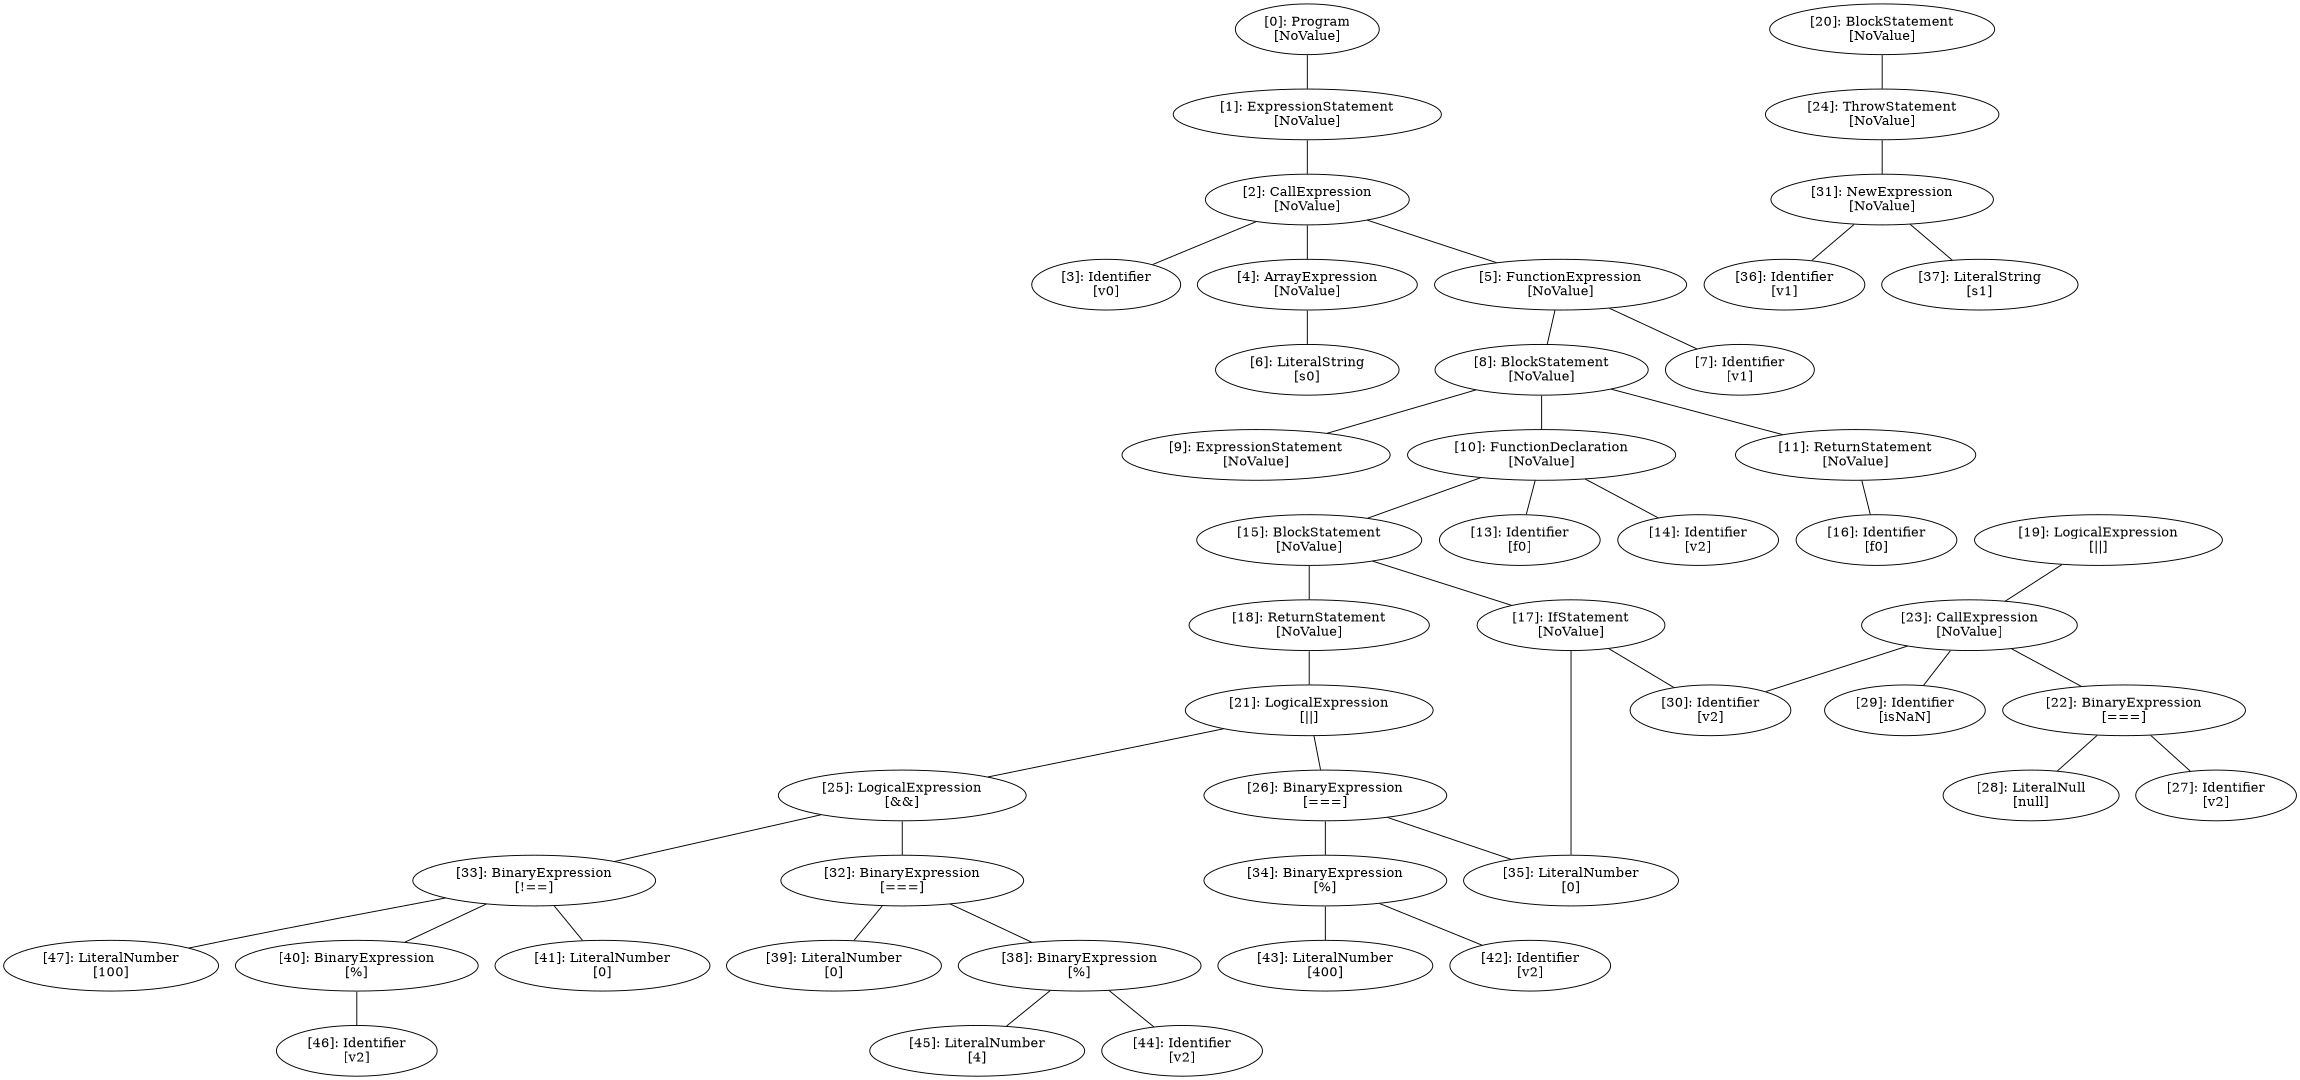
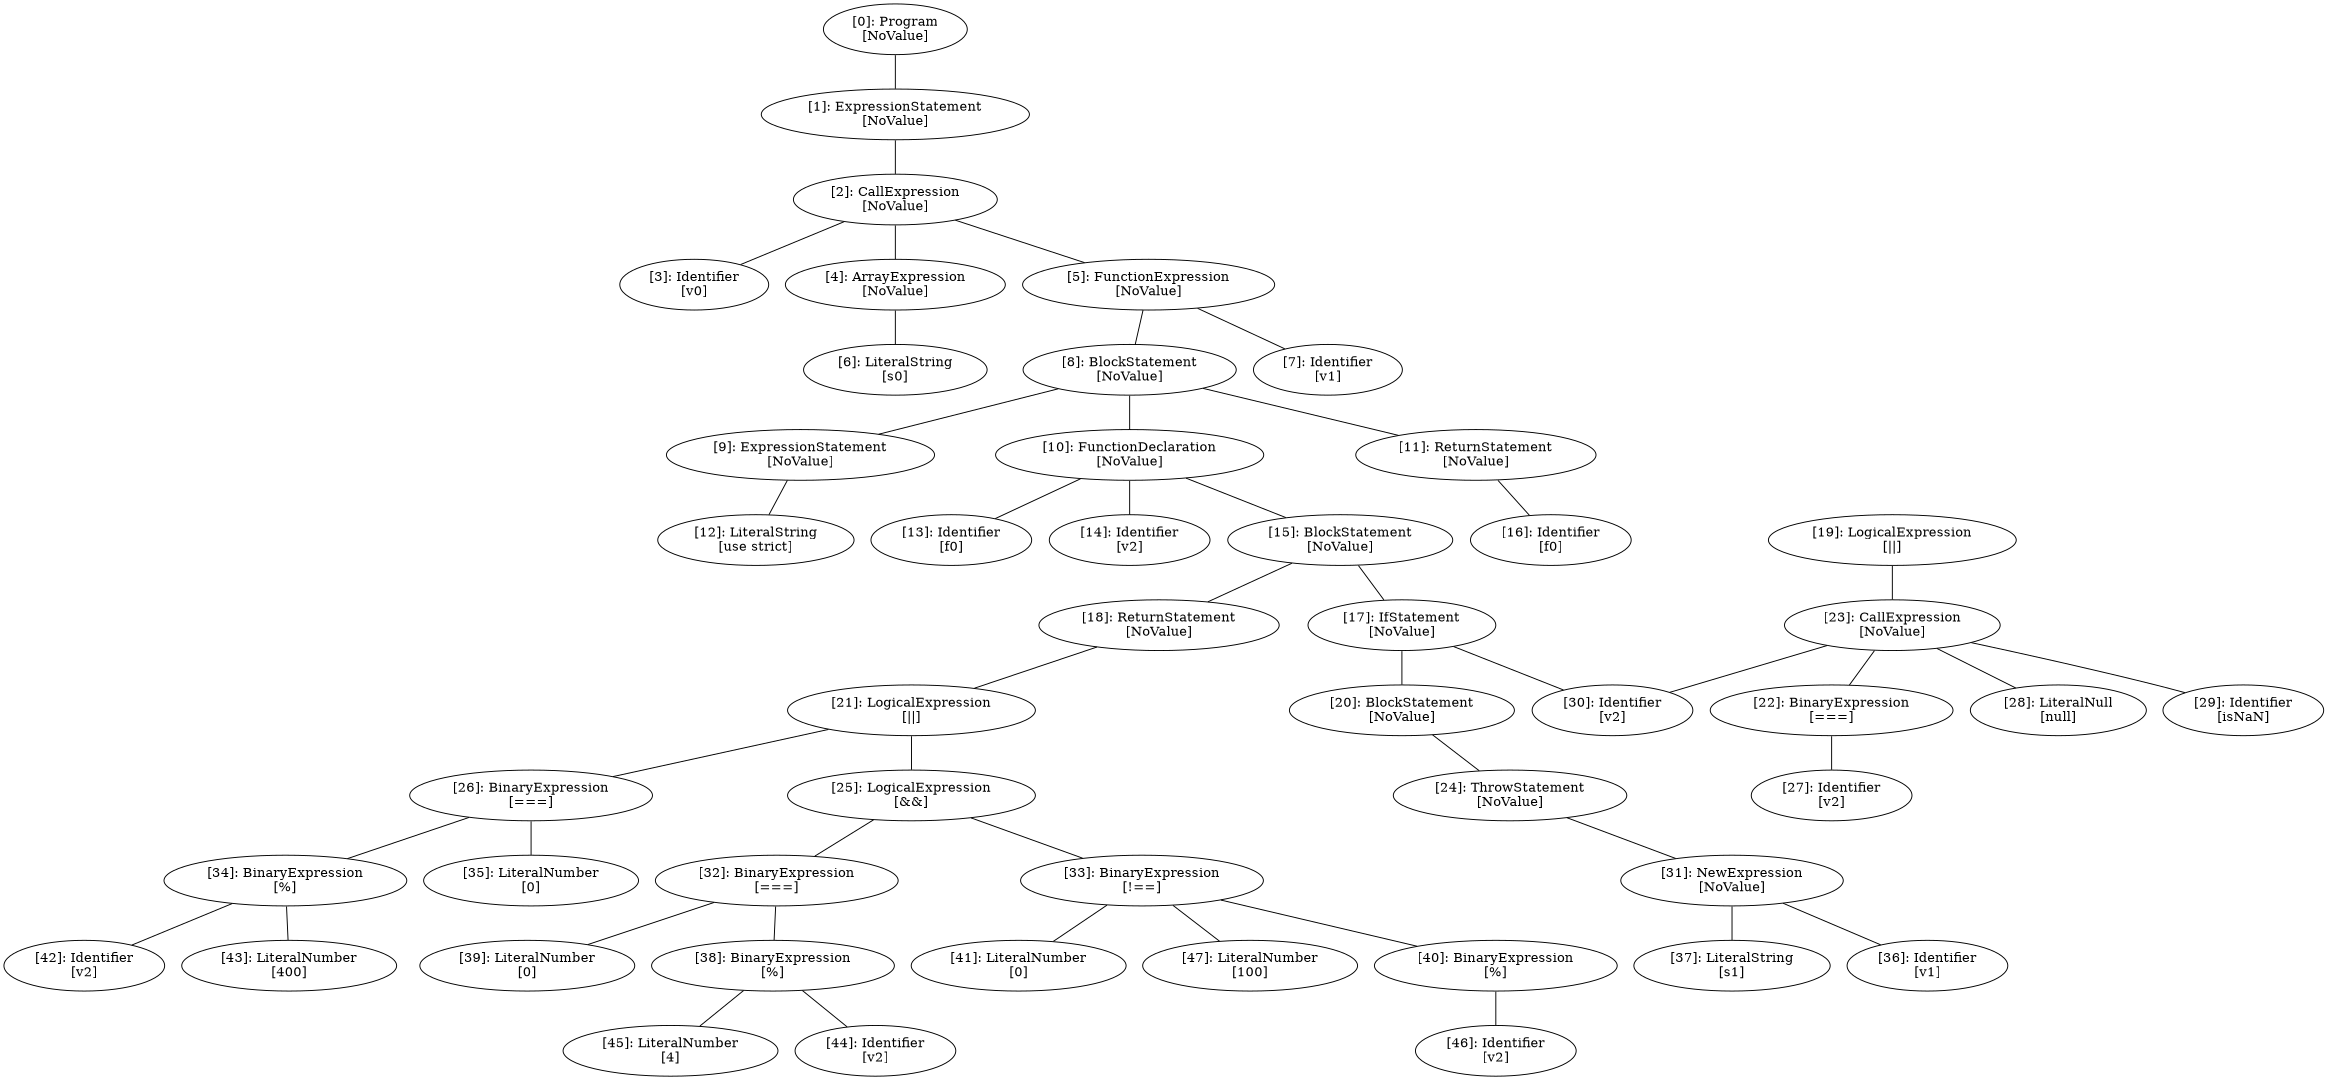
node "[12]: LiteralString [use strict]": added
edge "[17]: IfStatement [NoValue]" -- "[35]: LiteralNumber [0]": now "[17]: IfStatement [NoValue]" -- "[20]: BlockStatement [NoValue]"
edge "[22]: BinaryExpression [===]" -- "[28]: LiteralNull [null]": now "[23]: CallExpression [NoValue]" -- "[28]: LiteralNull [null]"
